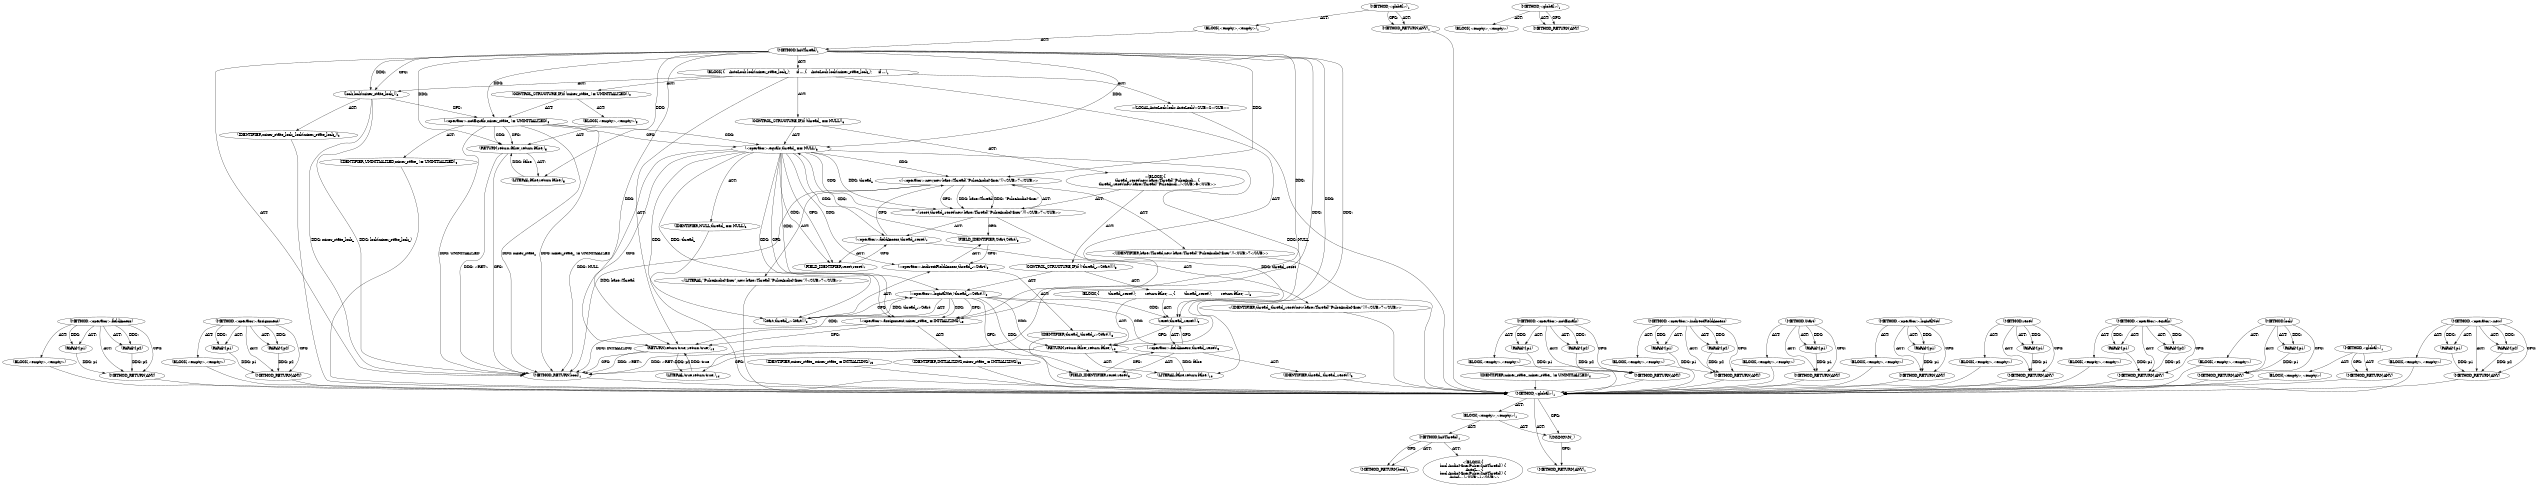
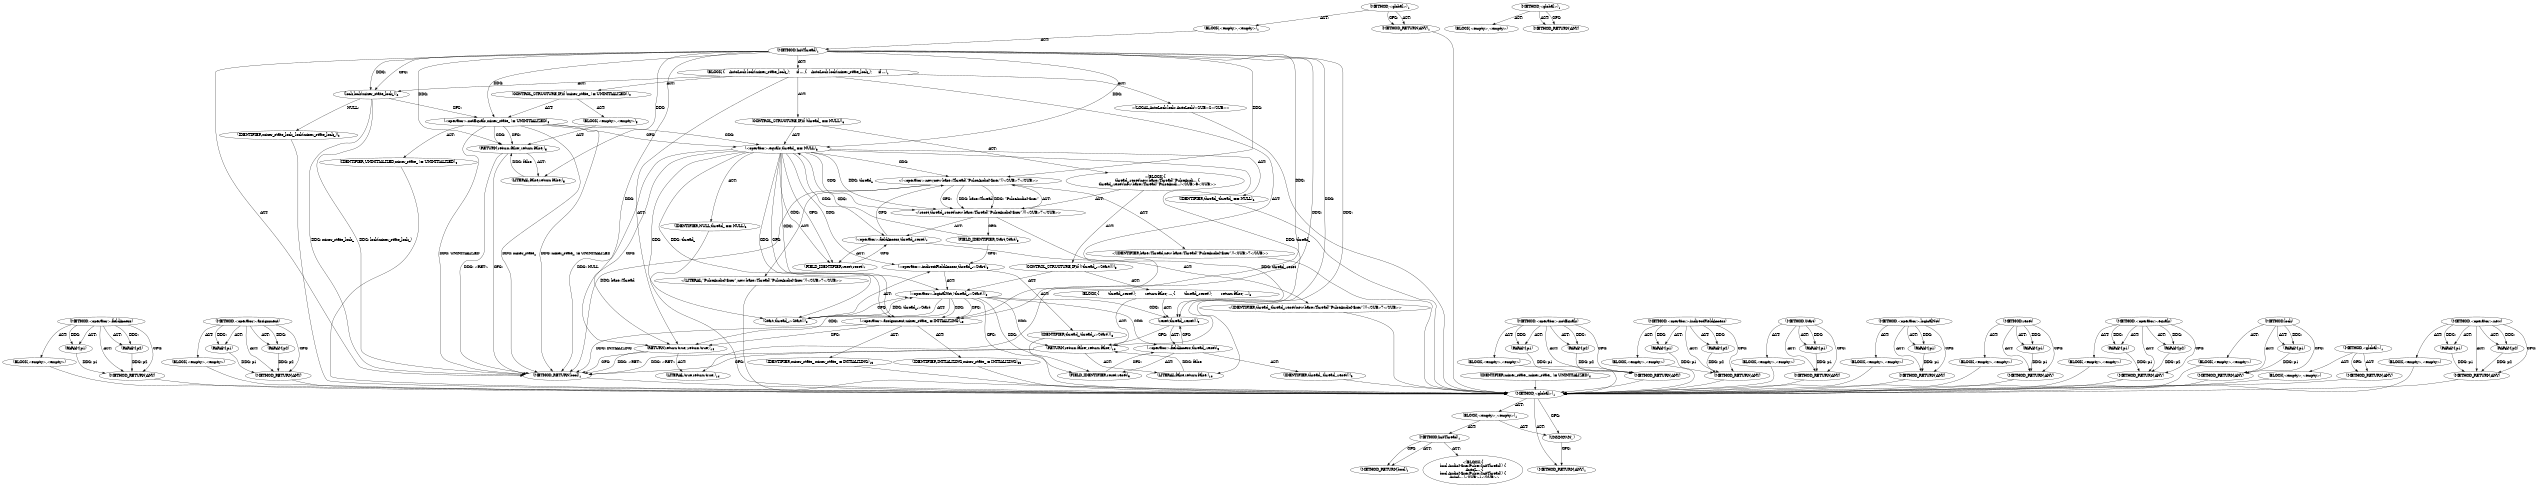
edge "(lock,lock(mixer_state_lock_))" -> "(IDENTIFIER,mixer_state_lock_,lock(mixer_state_lock_))": label "AST: " -> "NULL: "
node "(IDENTIFIER,thread_,thread_ == NULL)": added
edge "(<operator>.equals,thread_ == NULL)" -> "(reset,thread_.reset())": label "DDG: NULL" -> "DDG: thread_"
edge "(<operator>.indirectFieldAccess,thread_->Start)" -> "(FIELD_IDENTIFIER,Start,Start)": now "(<operator>.indirectFieldAccess,thread_->Start)" -> "(<operator>.logicalNot,!thread_->Start())"
edge "(<operator>.assignment,mixer_state_ = INITIALIZING)" -> "(IDENTIFIER,mixer_state_,mixer_state_ = INITIALIZING)": added, label "AST:"
edge "(RETURN,return true;,return true;)" -> "(LITERAL,true,return true;)": label "DDG: p2" -> "AST: "
edge "(LITERAL,true,return true;)" -> "(RETURN,return true;,return true;)": removed, label "DDG: true"
